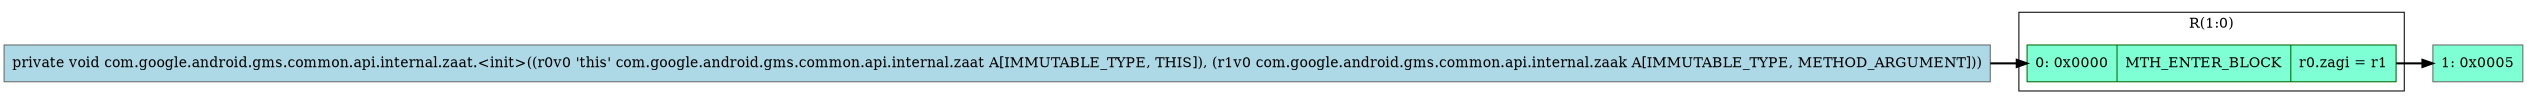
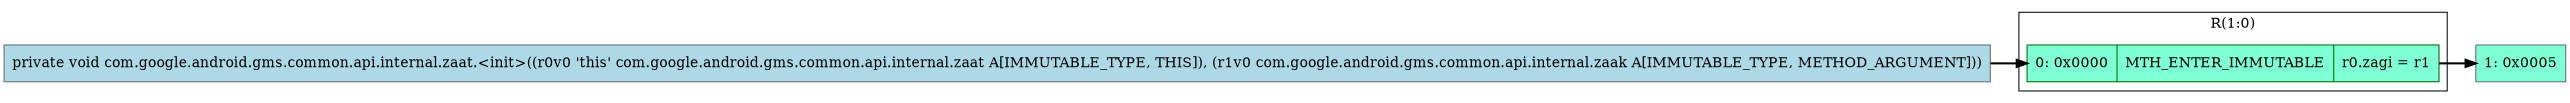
node "0: 0x0000": text "MTH_ENTER_BLOCK" -> "MTH_ENTER_IMMUTABLE"
